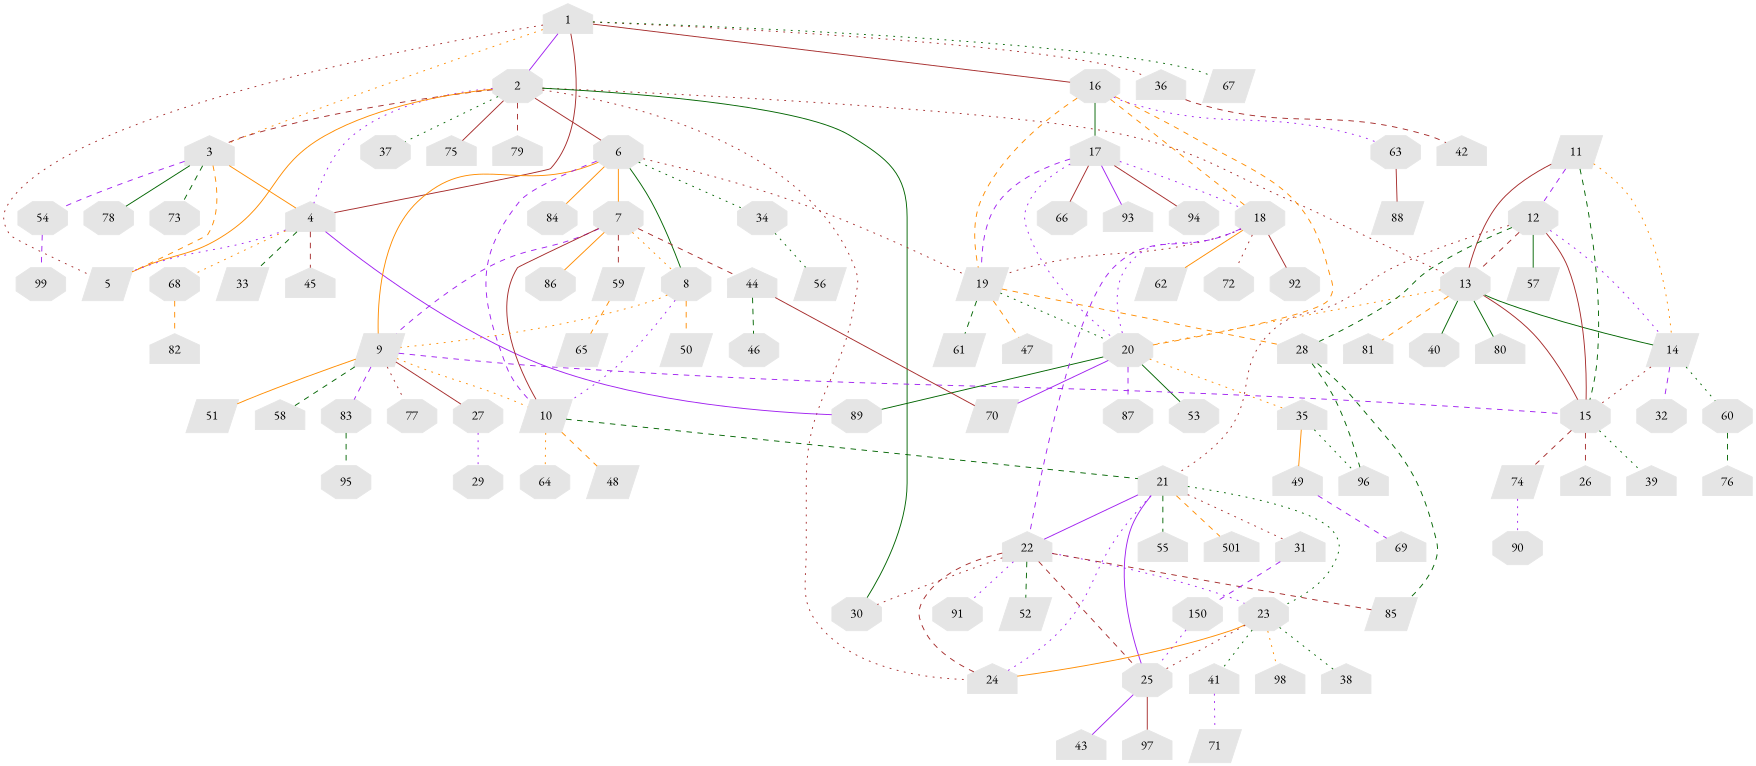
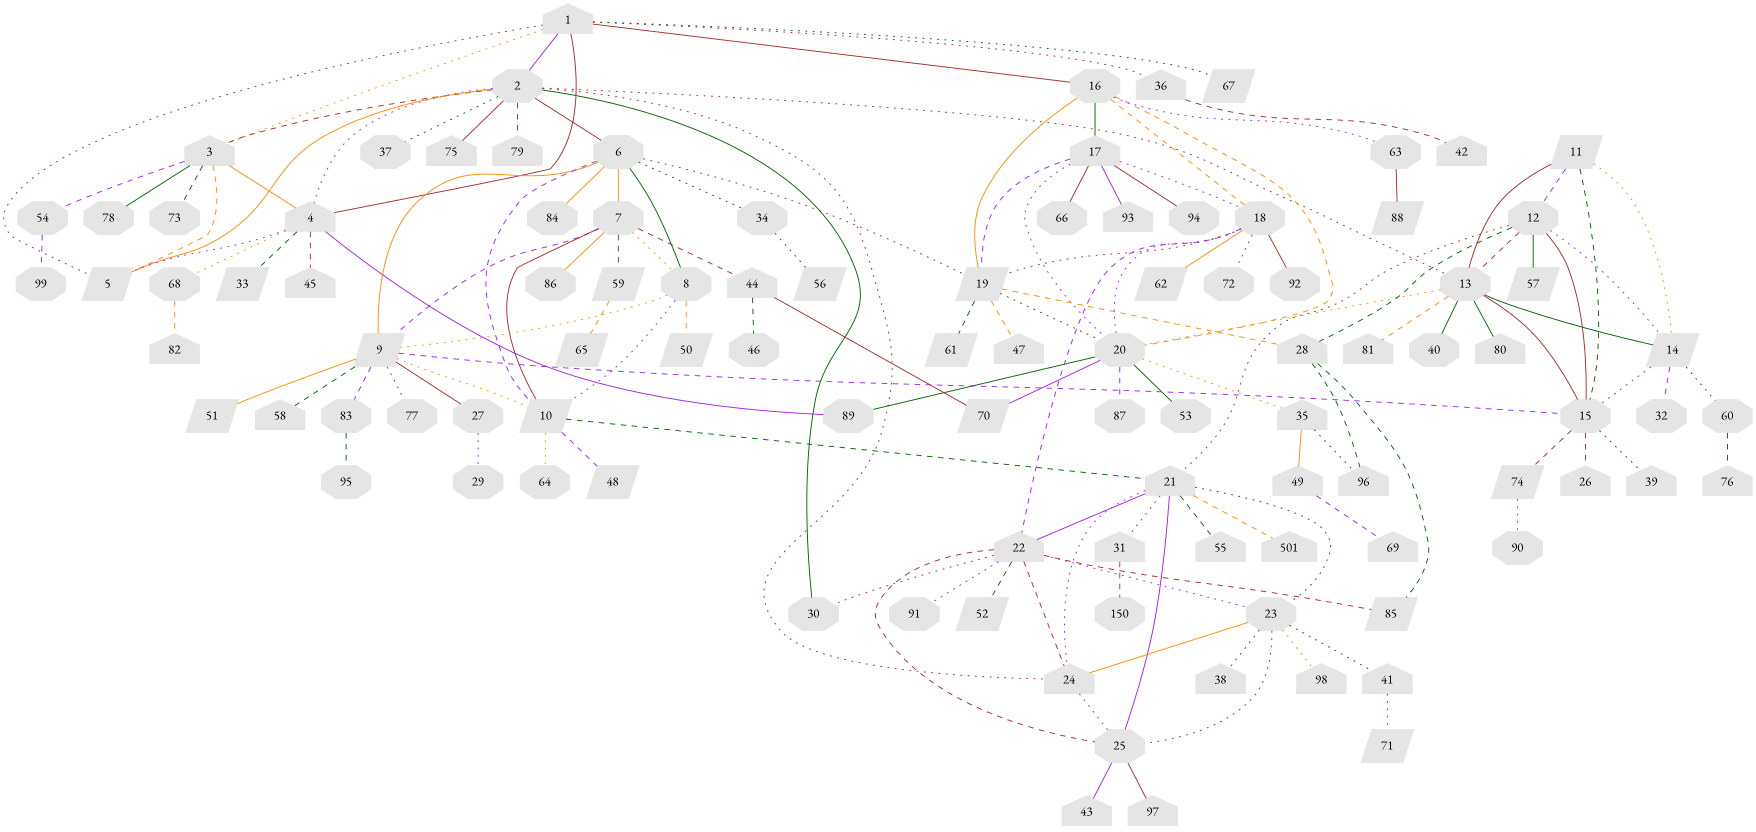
edge "16" -- "19": style dashed -> solid
edge "10" -- "48": color darkorange -> purple
edge "150" -- "25": now "24" -- "25"
